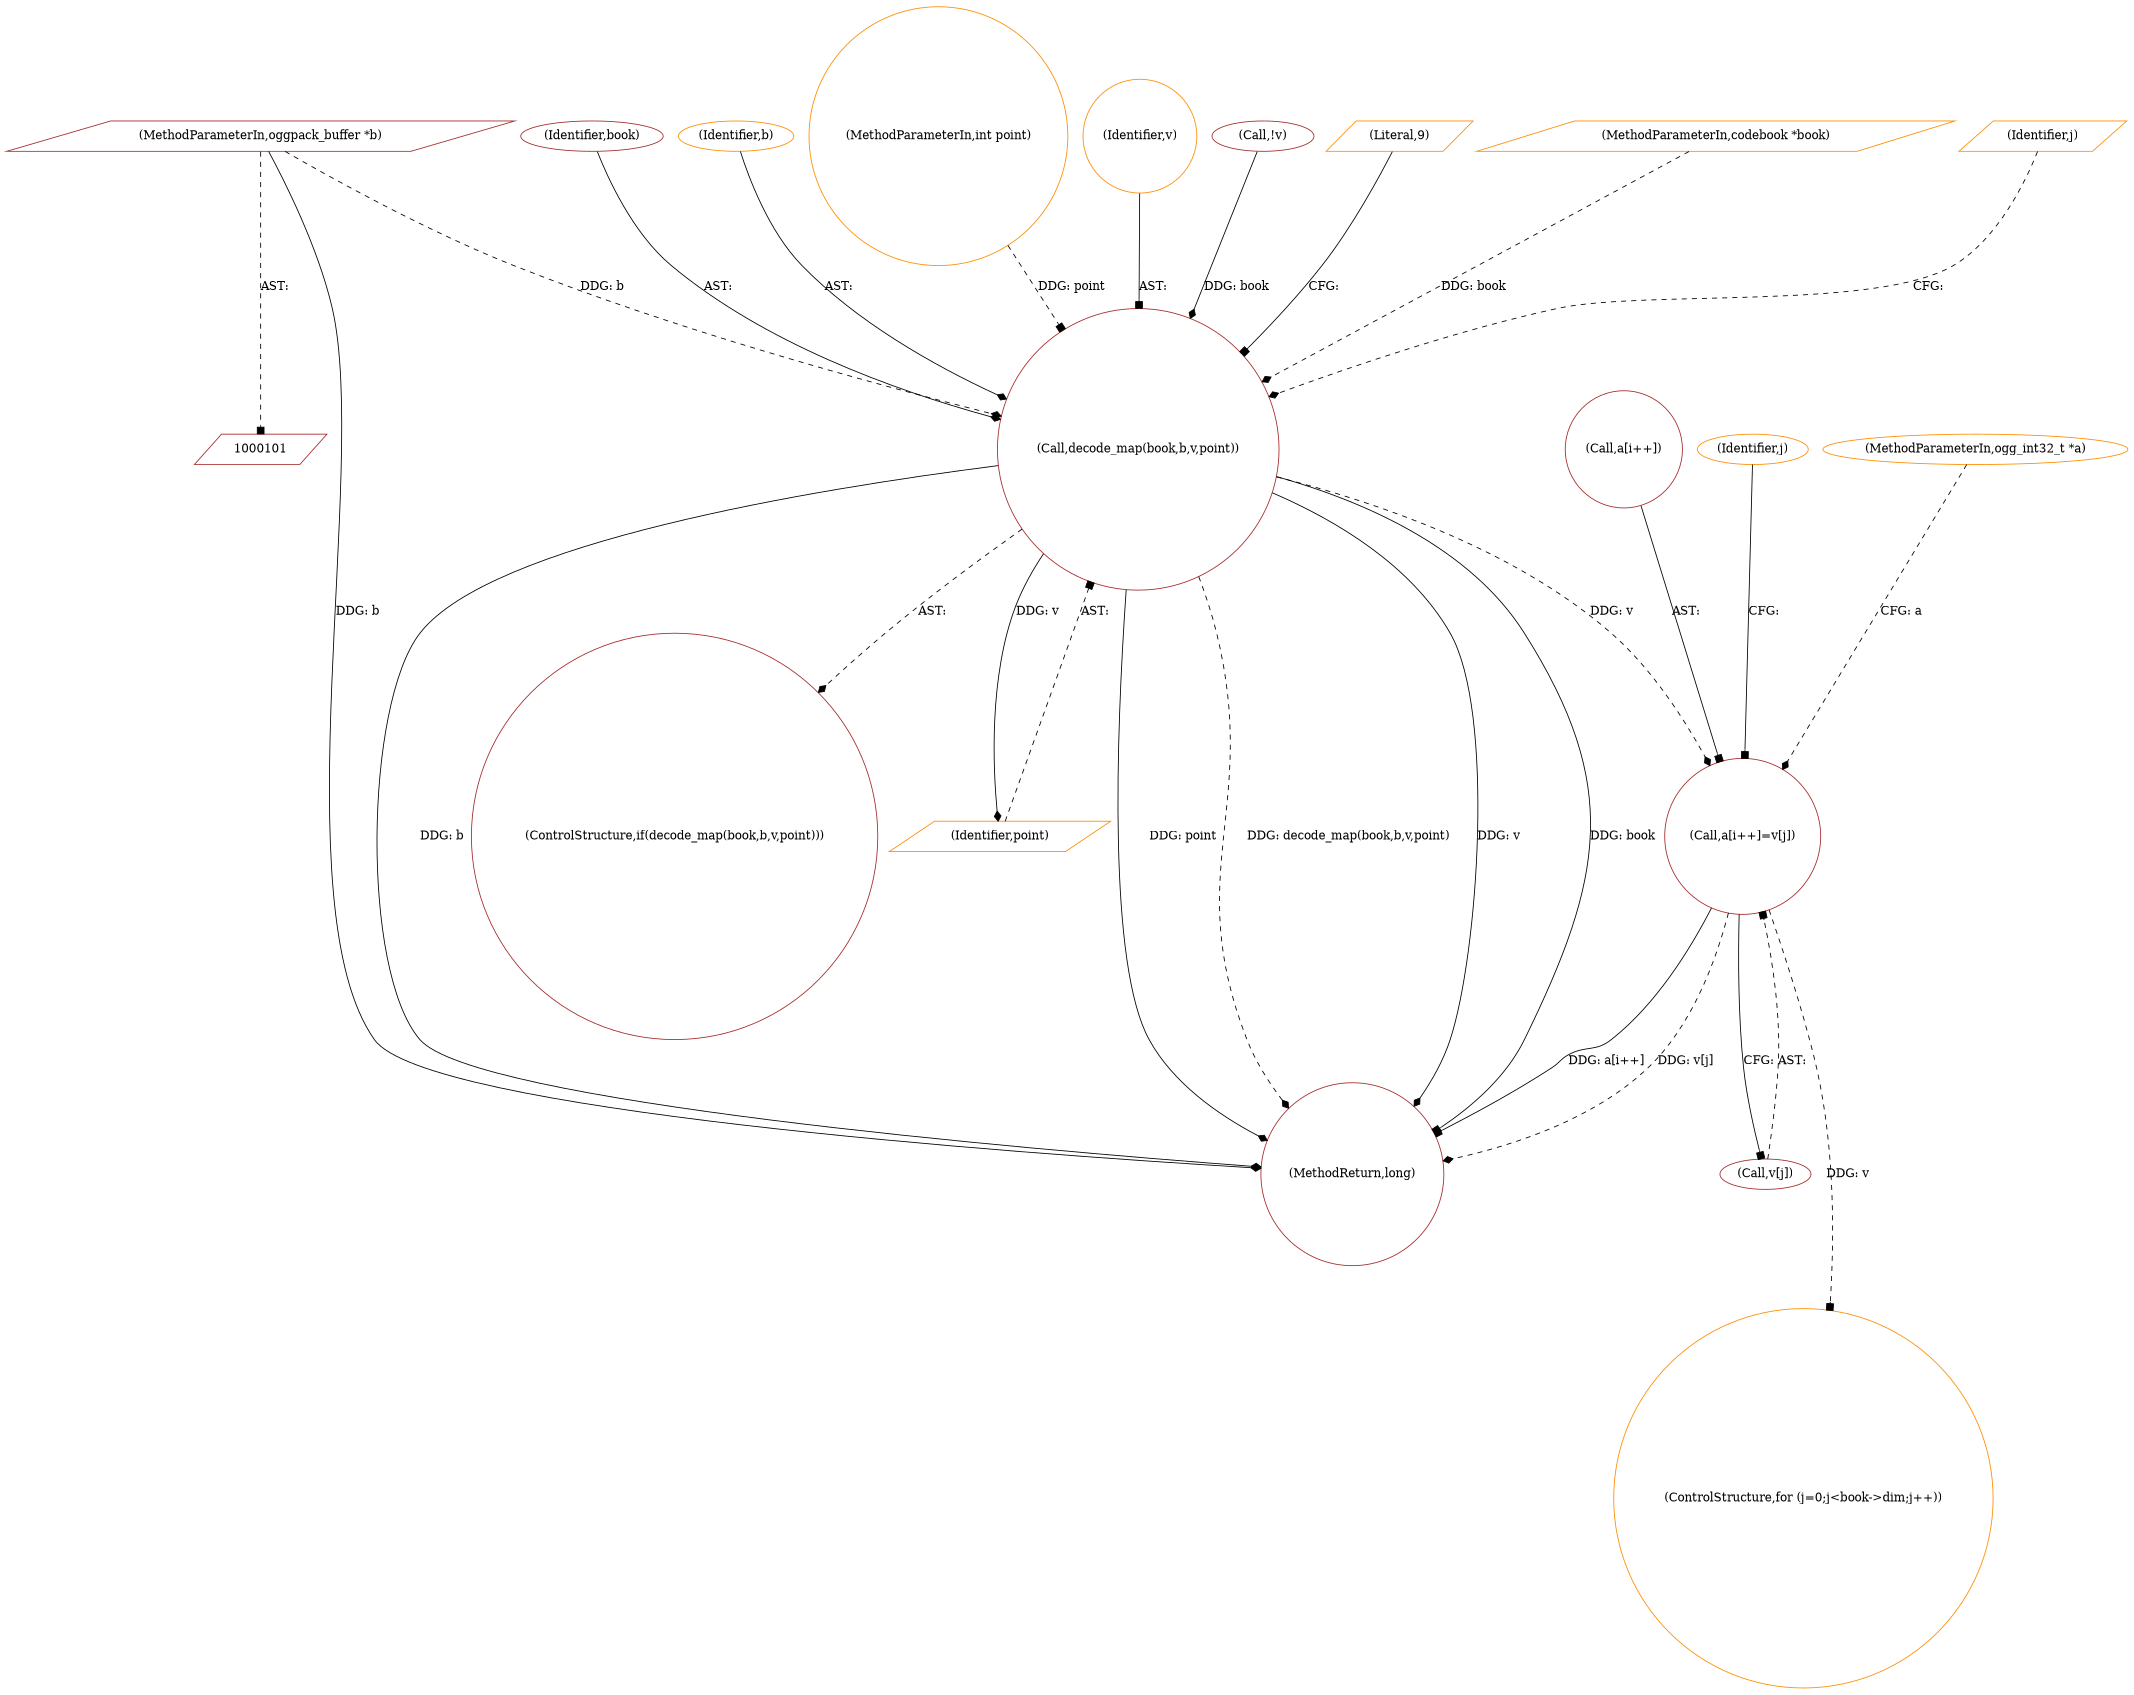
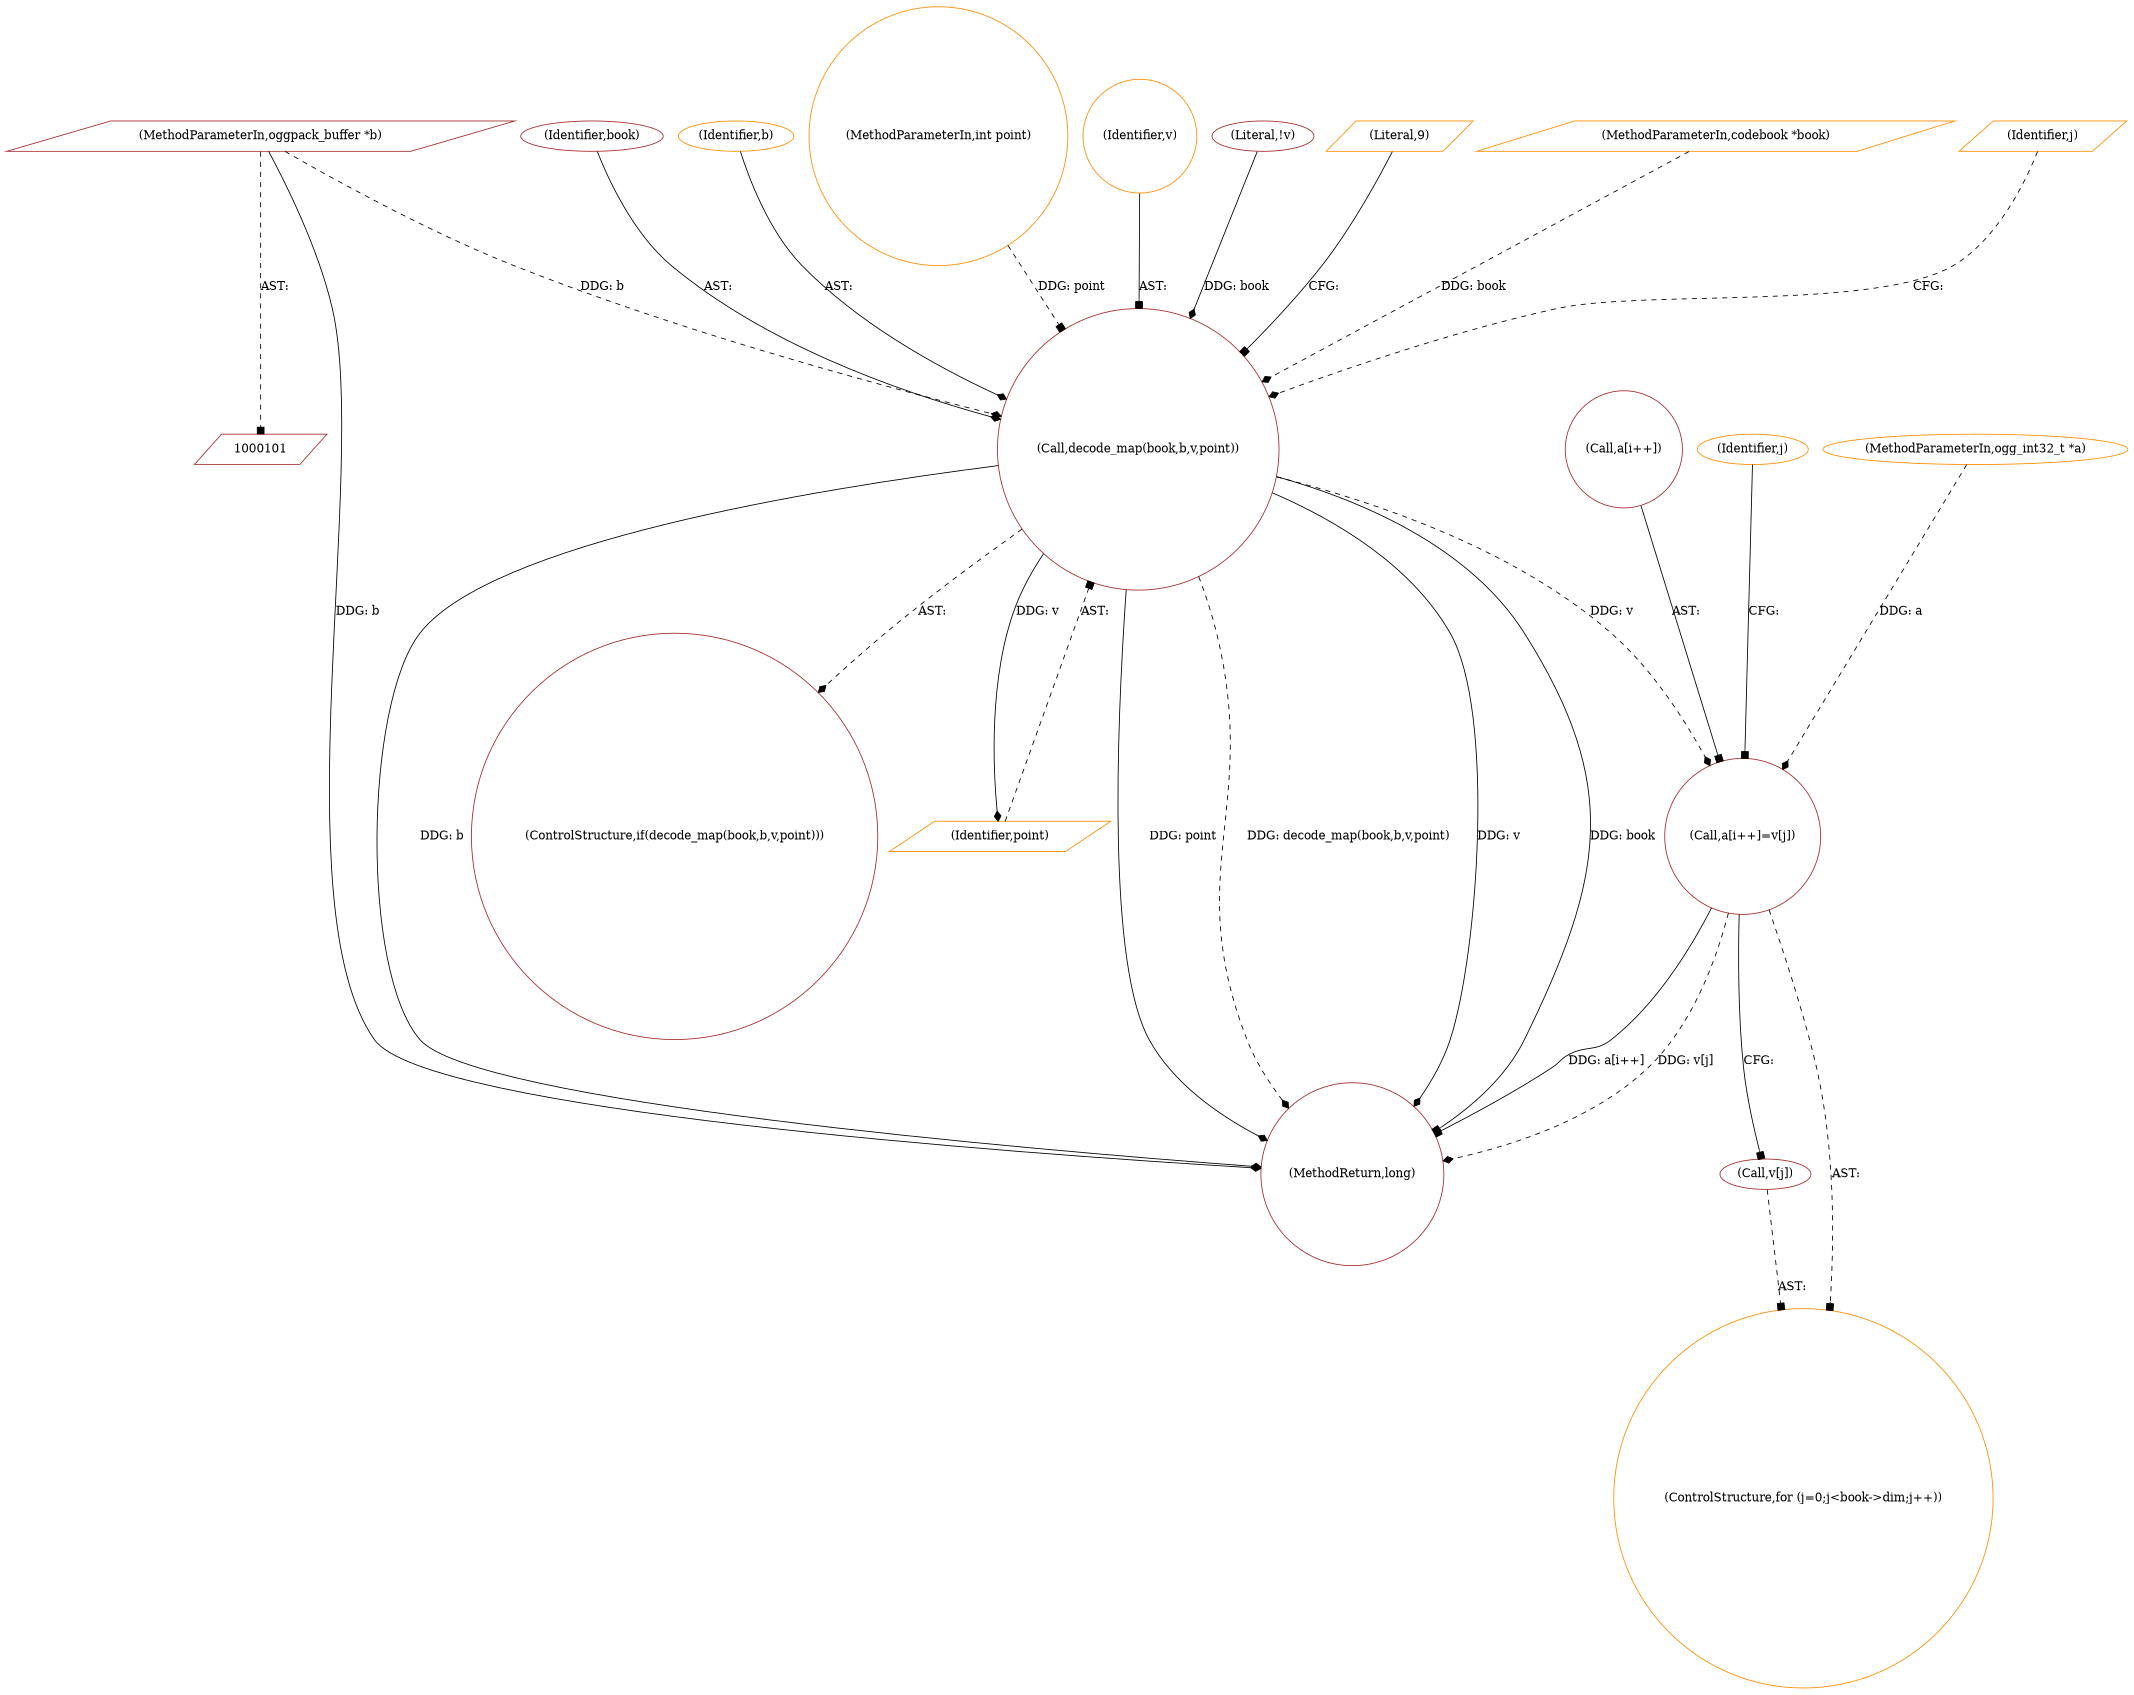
node "(Call,!v)": label "(Call,!v)" -> "(Literal,!v)"
edge "(MethodParameterIn,ogg_int32_t *a)" -> "(Call,a[i++]=v[j])": label "CFG: a" -> "DDG: a"
edge "(Call,v[j])" -> "(Call,a[i++]=v[j])": now "(Call,v[j])" -> "(ControlStructure,for (j=0;j<book->dim;j++))"
edge "(Call,a[i++]=v[j])" -> "(ControlStructure,for (j=0;j<book->dim;j++))": label "DDG: v" -> "AST: "
